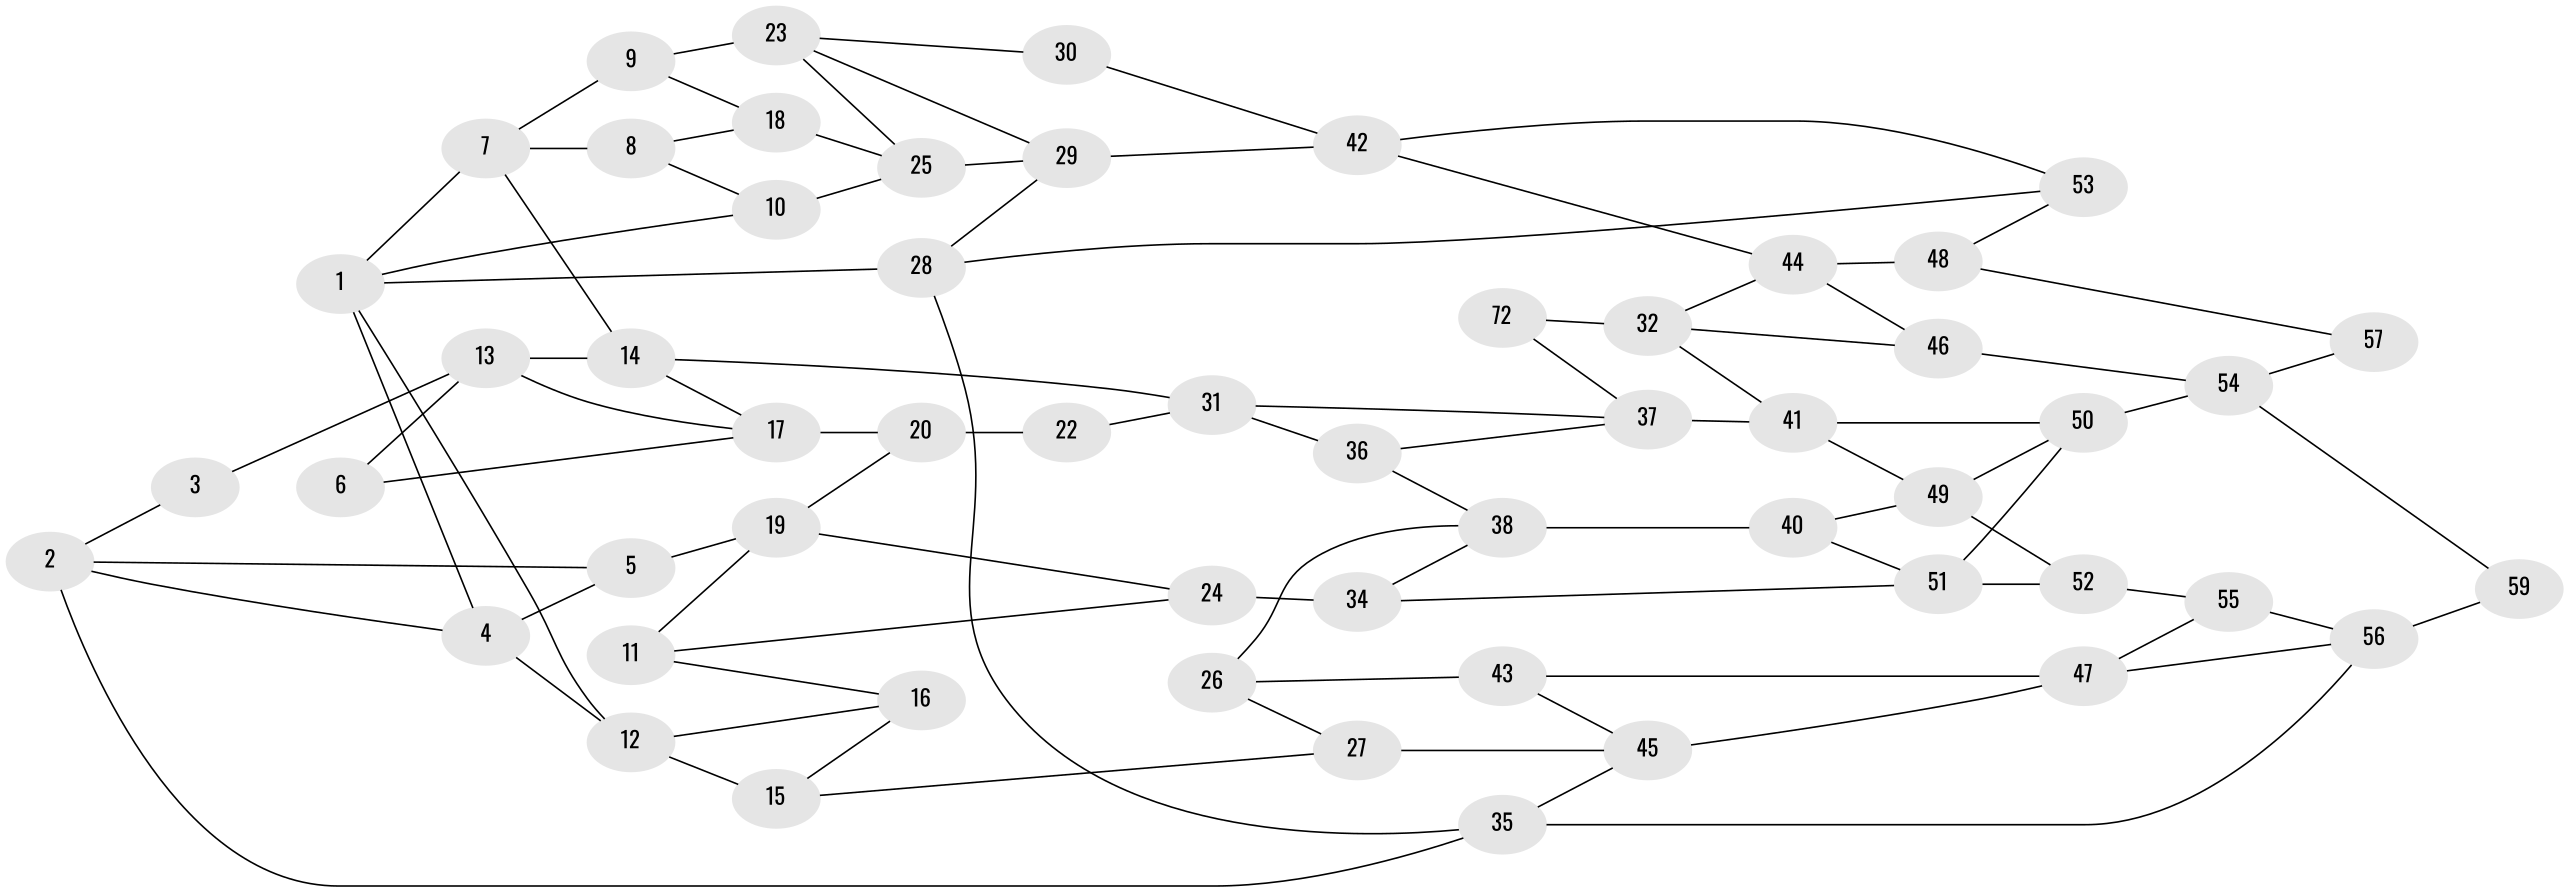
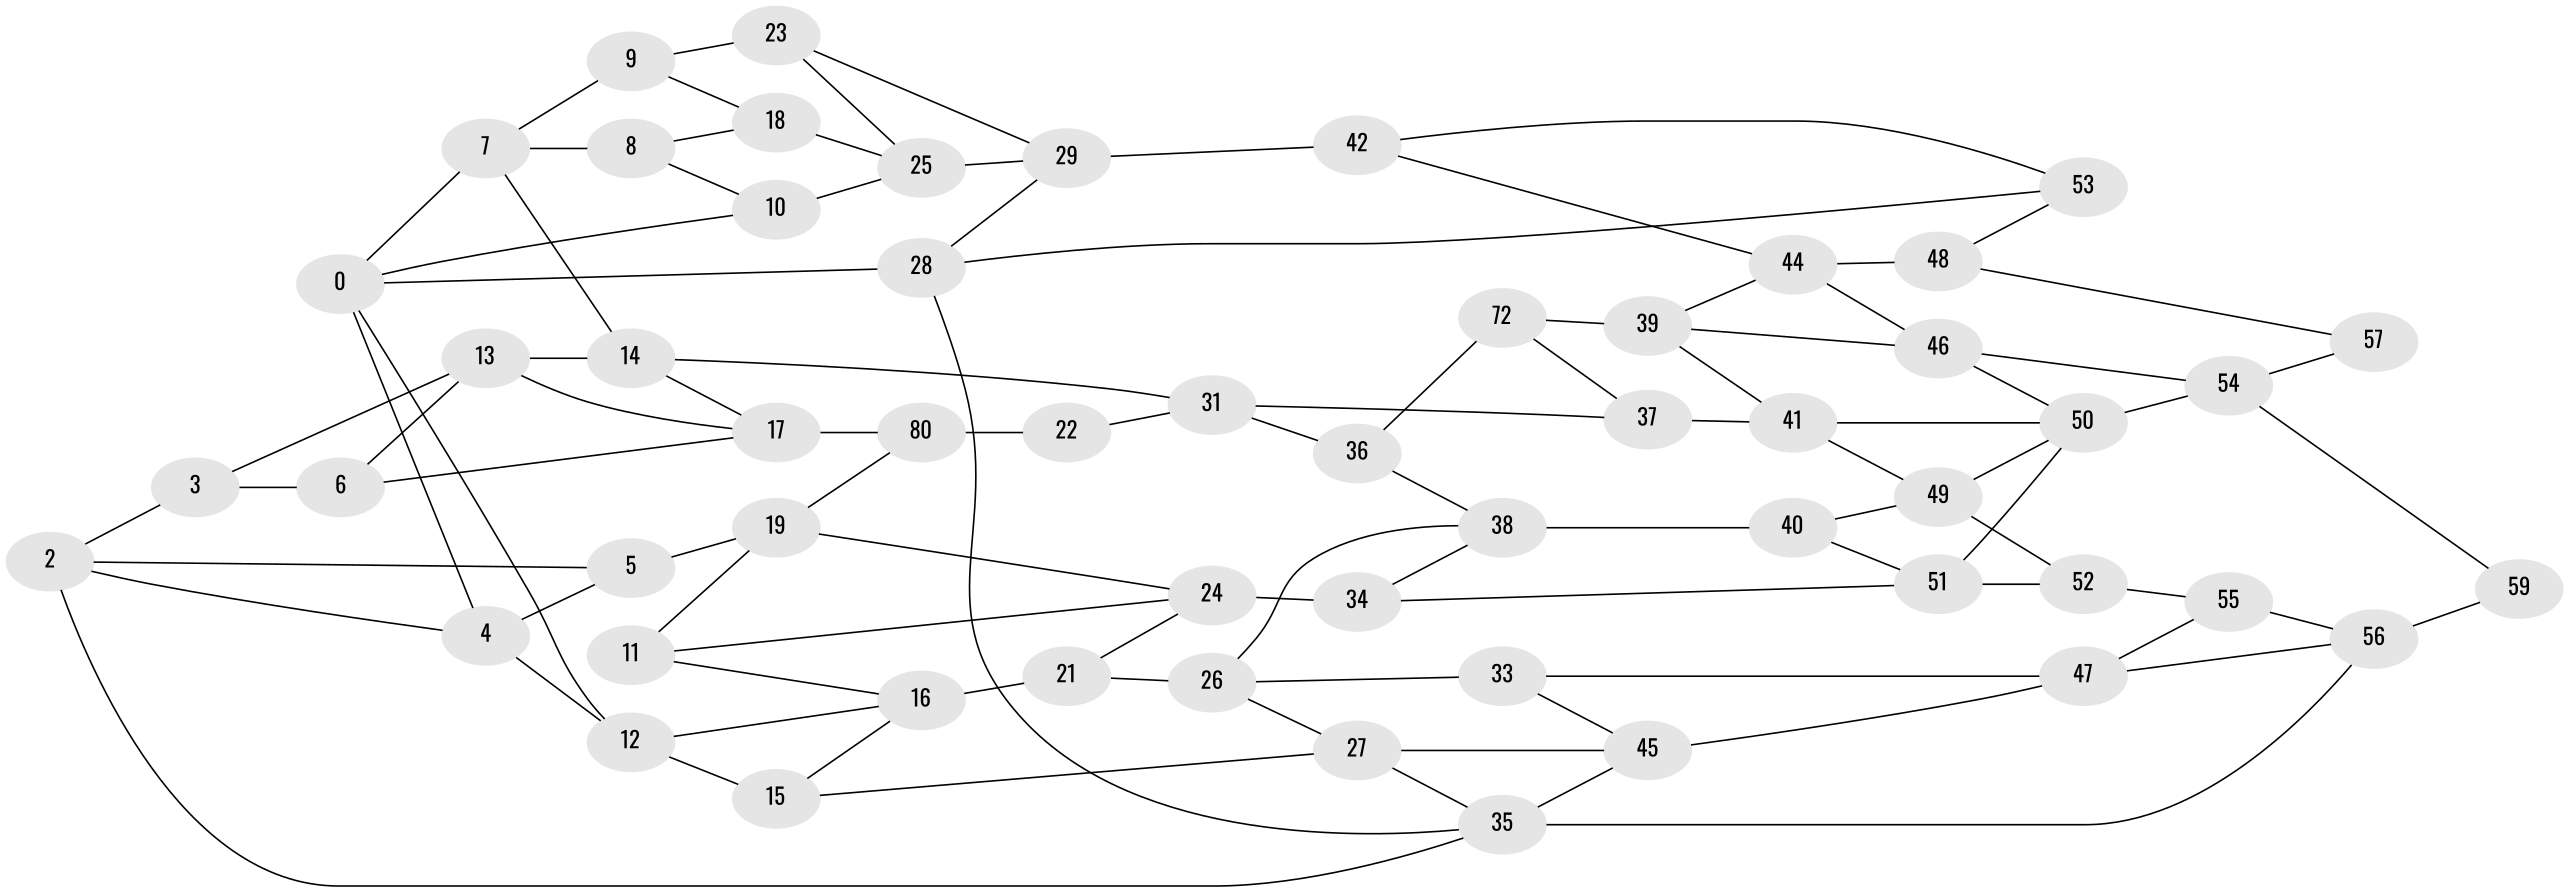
node "30": removed
node "1": label "1" -> "0"
node "32": label "32" -> "39"
edge "46" -- "50": added
node "20": label "20" -> "80"
edge "37" -- "36": now "72" -- "36"
edge "3" -- "6": added
node "21": added
node "43": label "43" -> "33"
edge "27" -- "35": added
